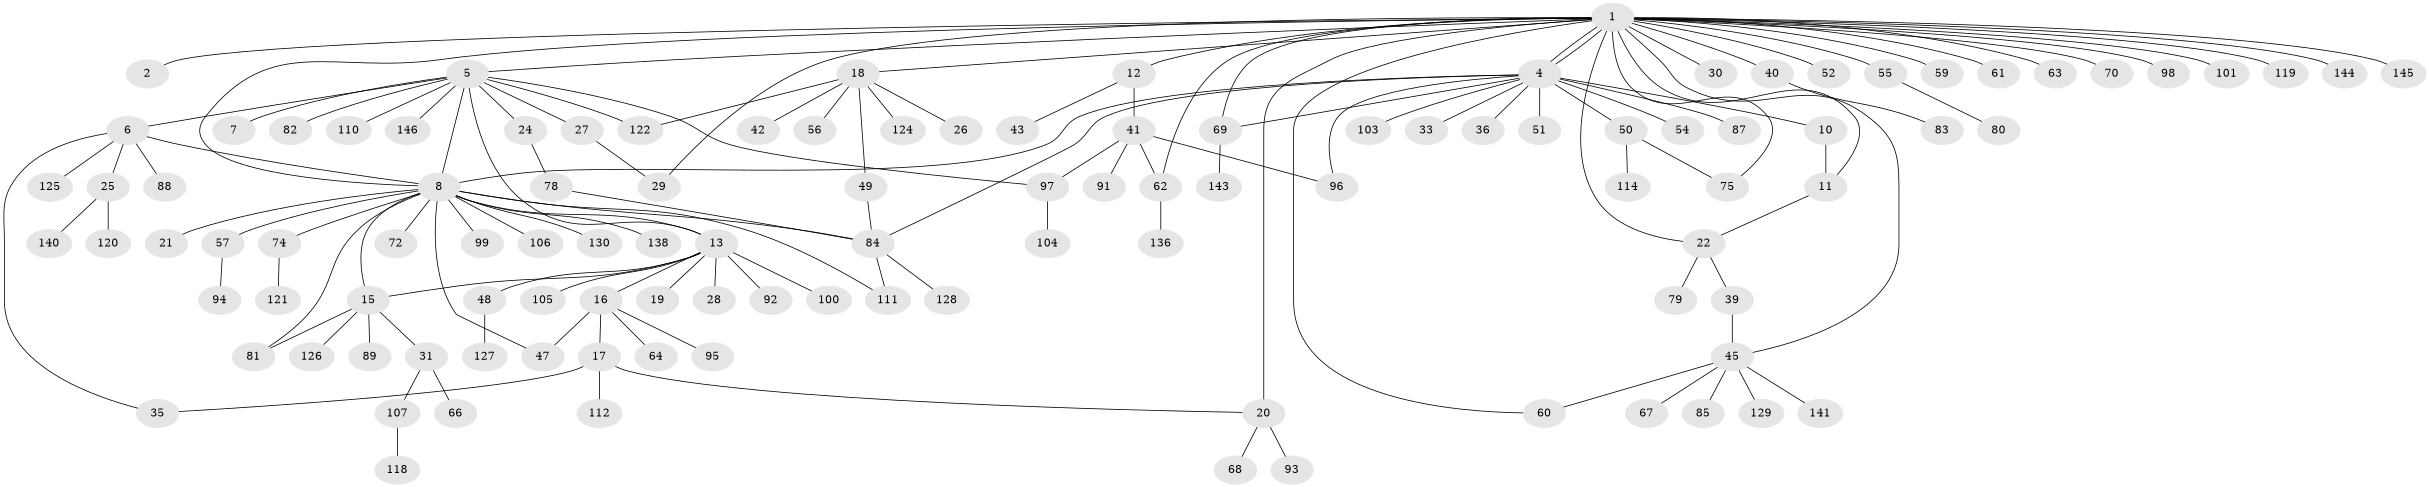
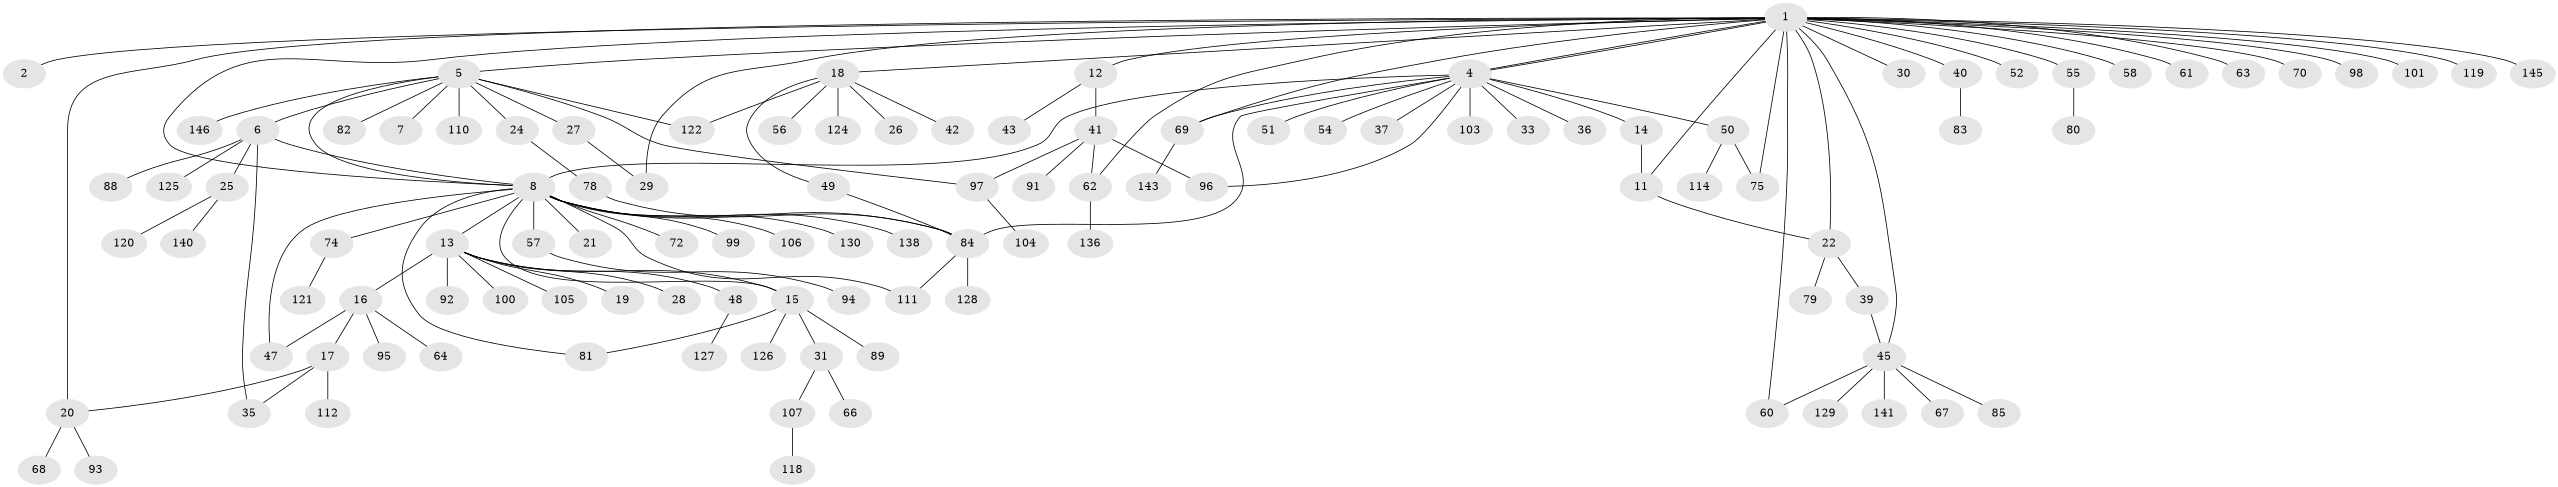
node "59": label "59" -> "58"
node "144": removed
node "87": label "87" -> "37"
node "10": label "10" -> "14"
edge "5" -- "13": removed
